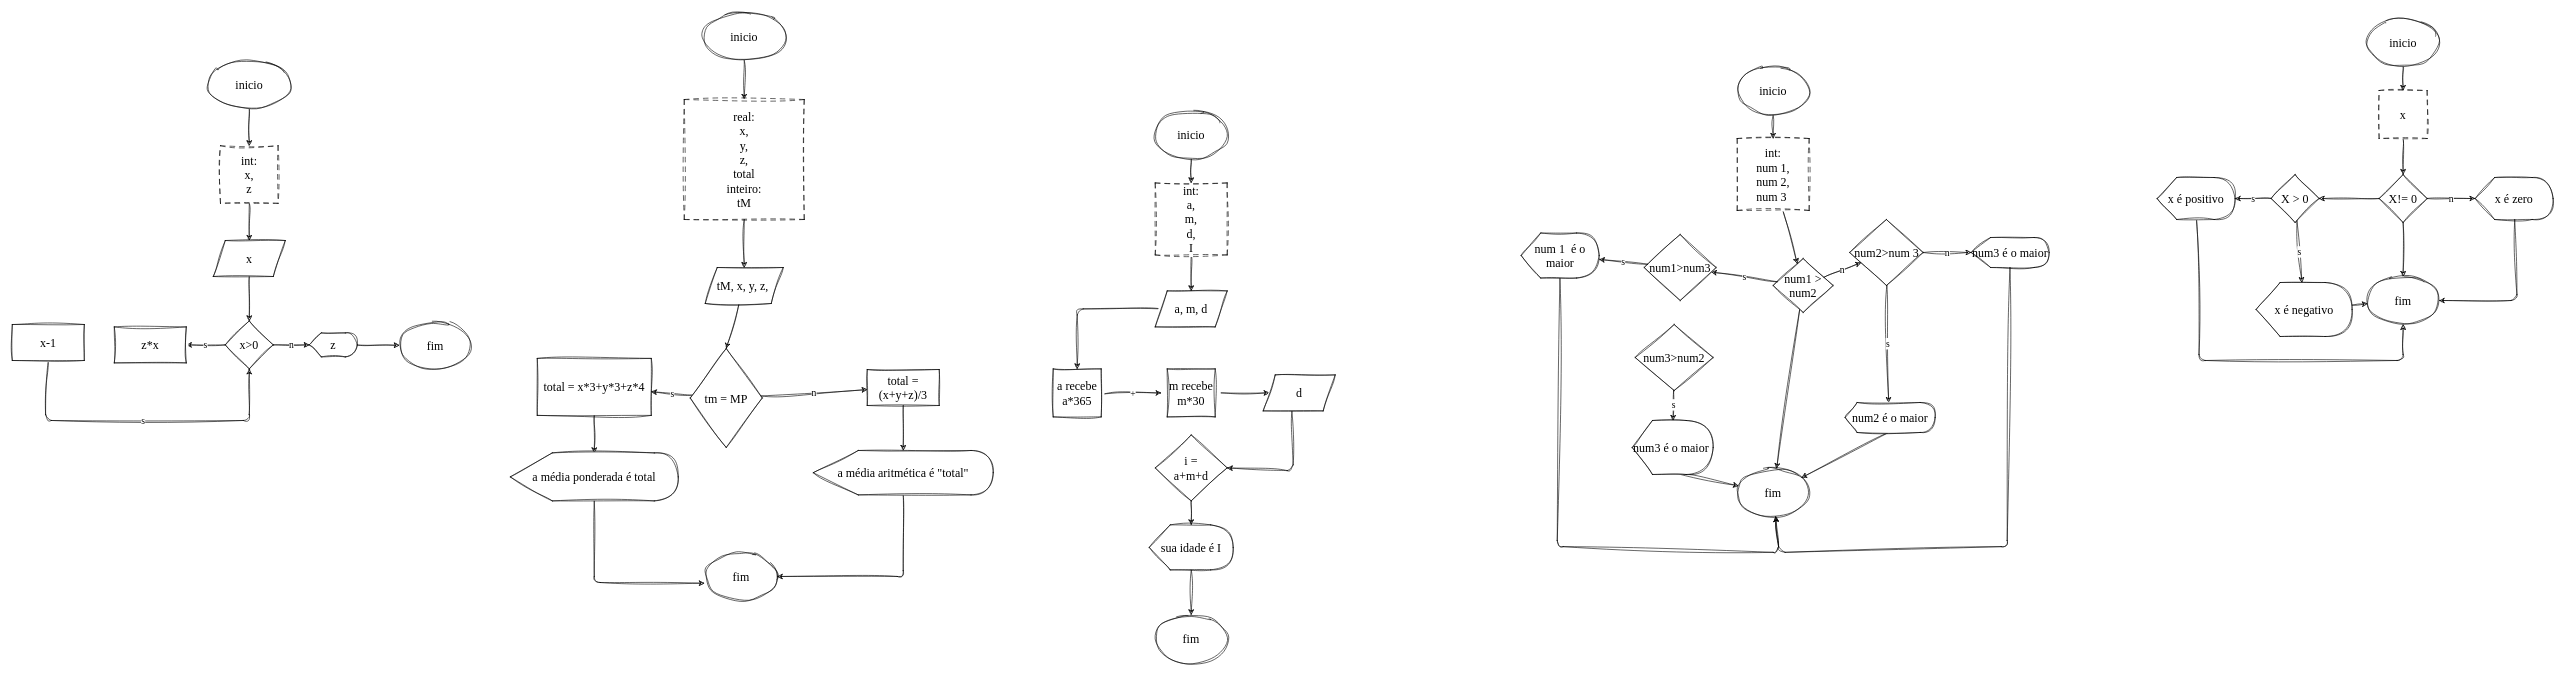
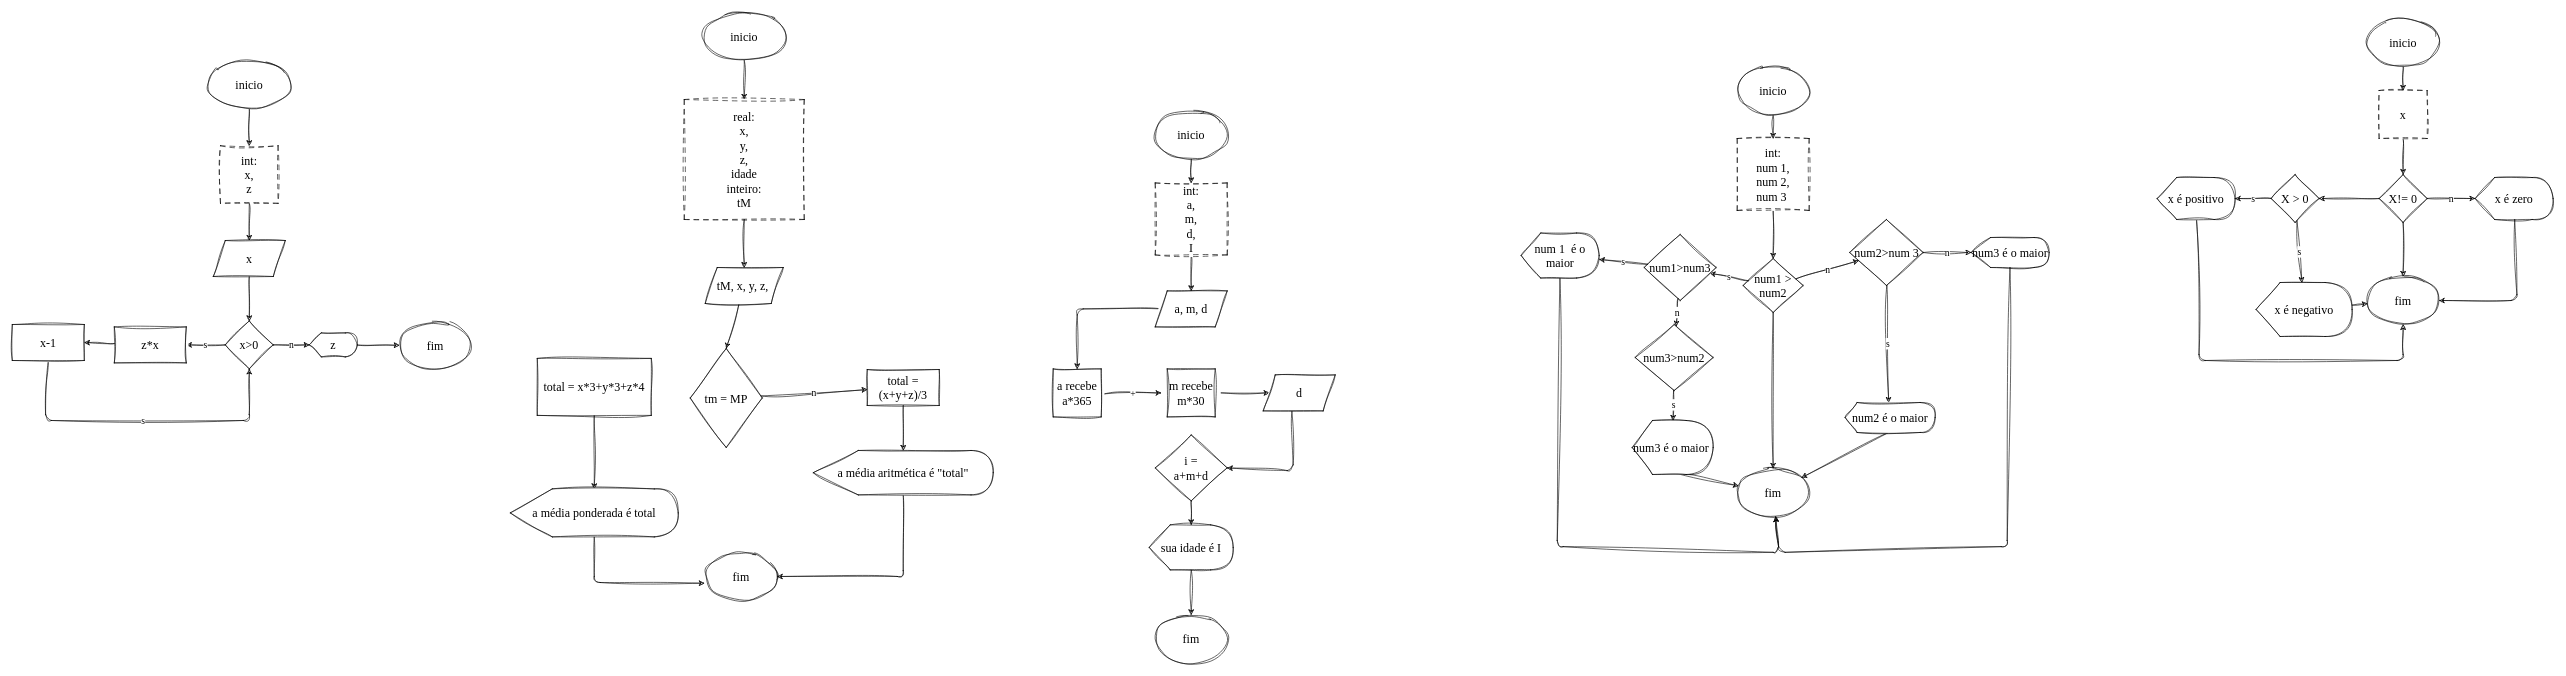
node "real: x, y, z, total inteiro: tM": label "real: x, y, z, total inteiro: tM" -> "real: x, y, z, idade inteiro: tM"
node "num1 > num2": moved (1803, 285) -> (1773, 285)
edge "num1>num3" -> "num3>num2": added, label "n"
edge "z*x" -> "x-1": added
edge "tm = MP" -> "total = x*3+y*3+z*4": removed, label "s"
node "a média ponderada é total": moved (594, 477) -> (594, 513)
